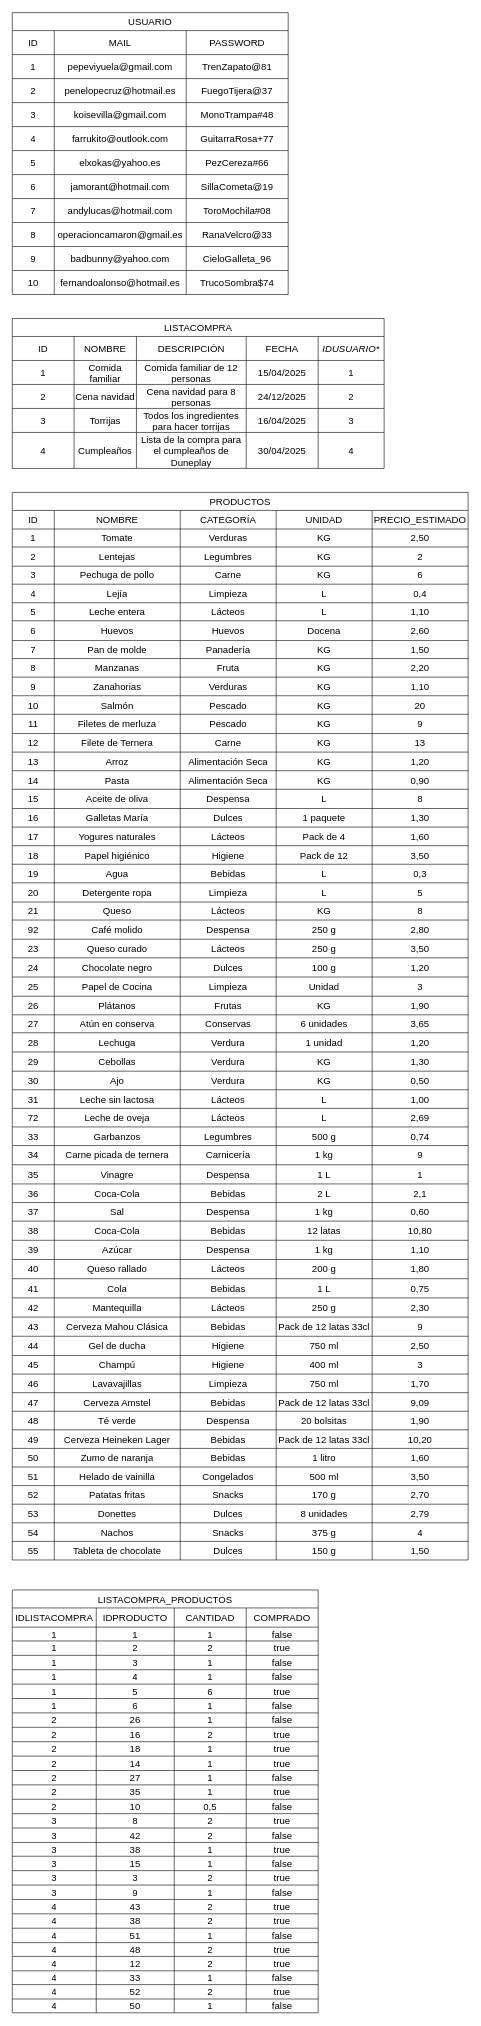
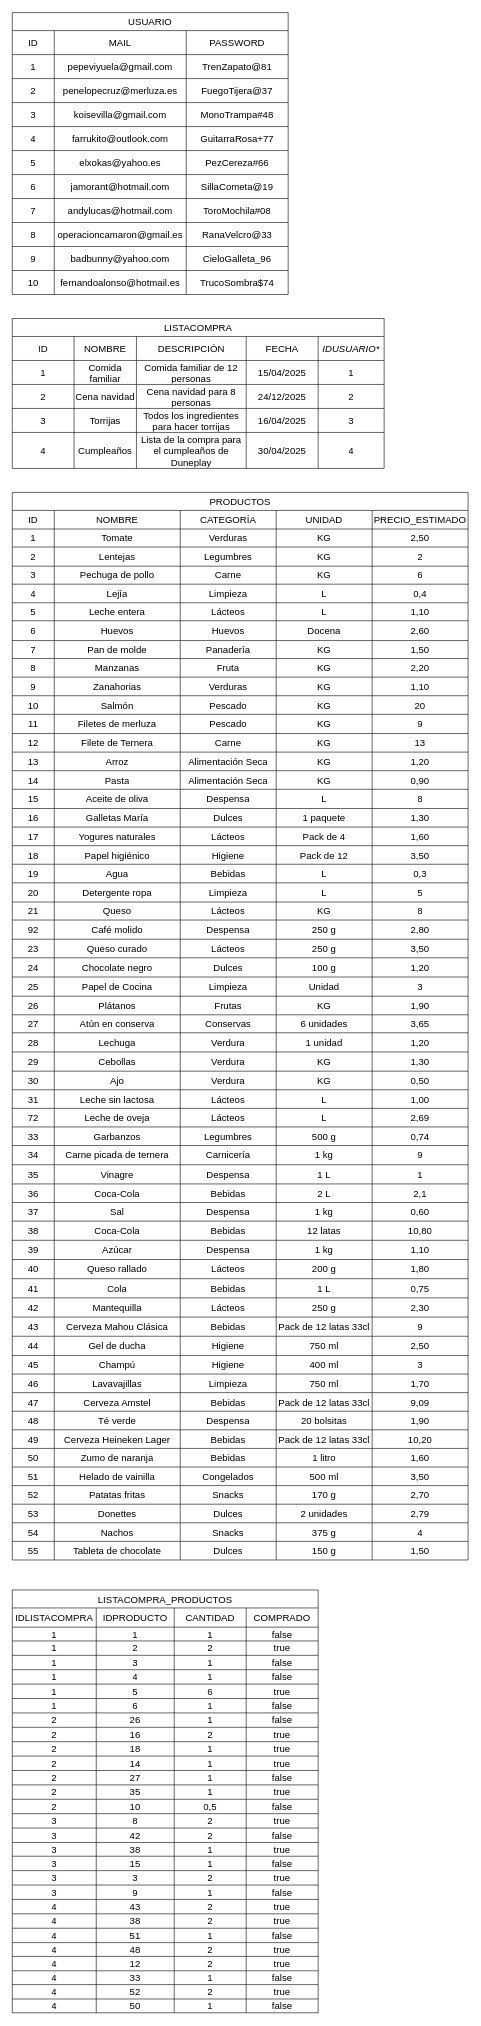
node "penelopecruz@hotmail.es": label "penelopecruz@hotmail.es" -> "penelopecruz@merluza.es"
node "8 unidades": label "8 unidades" -> "2 unidades"
